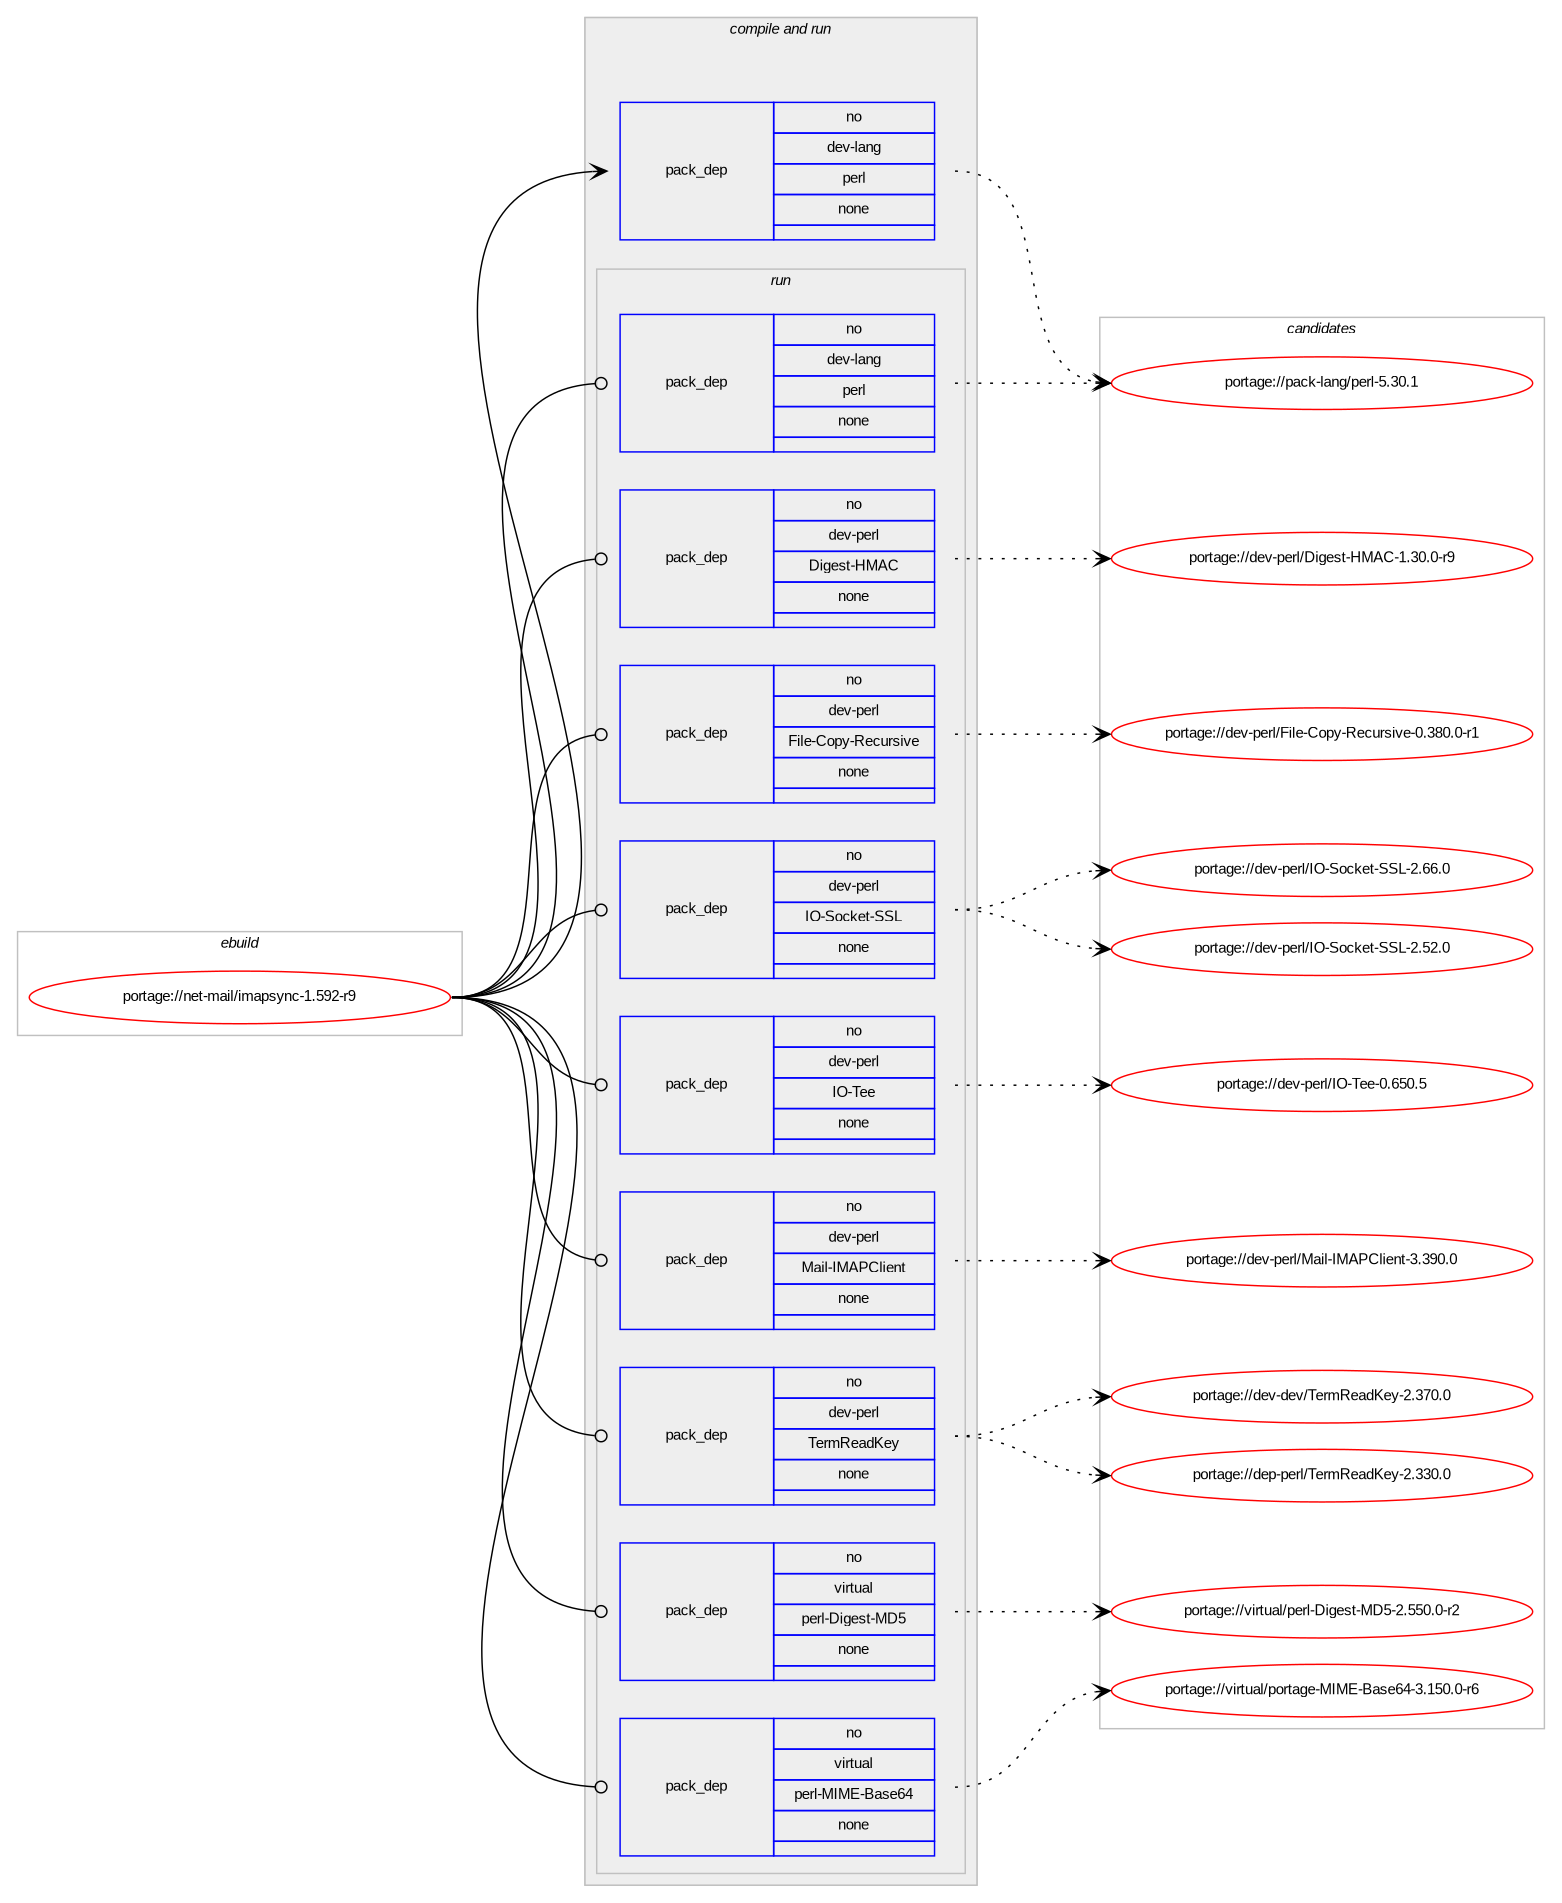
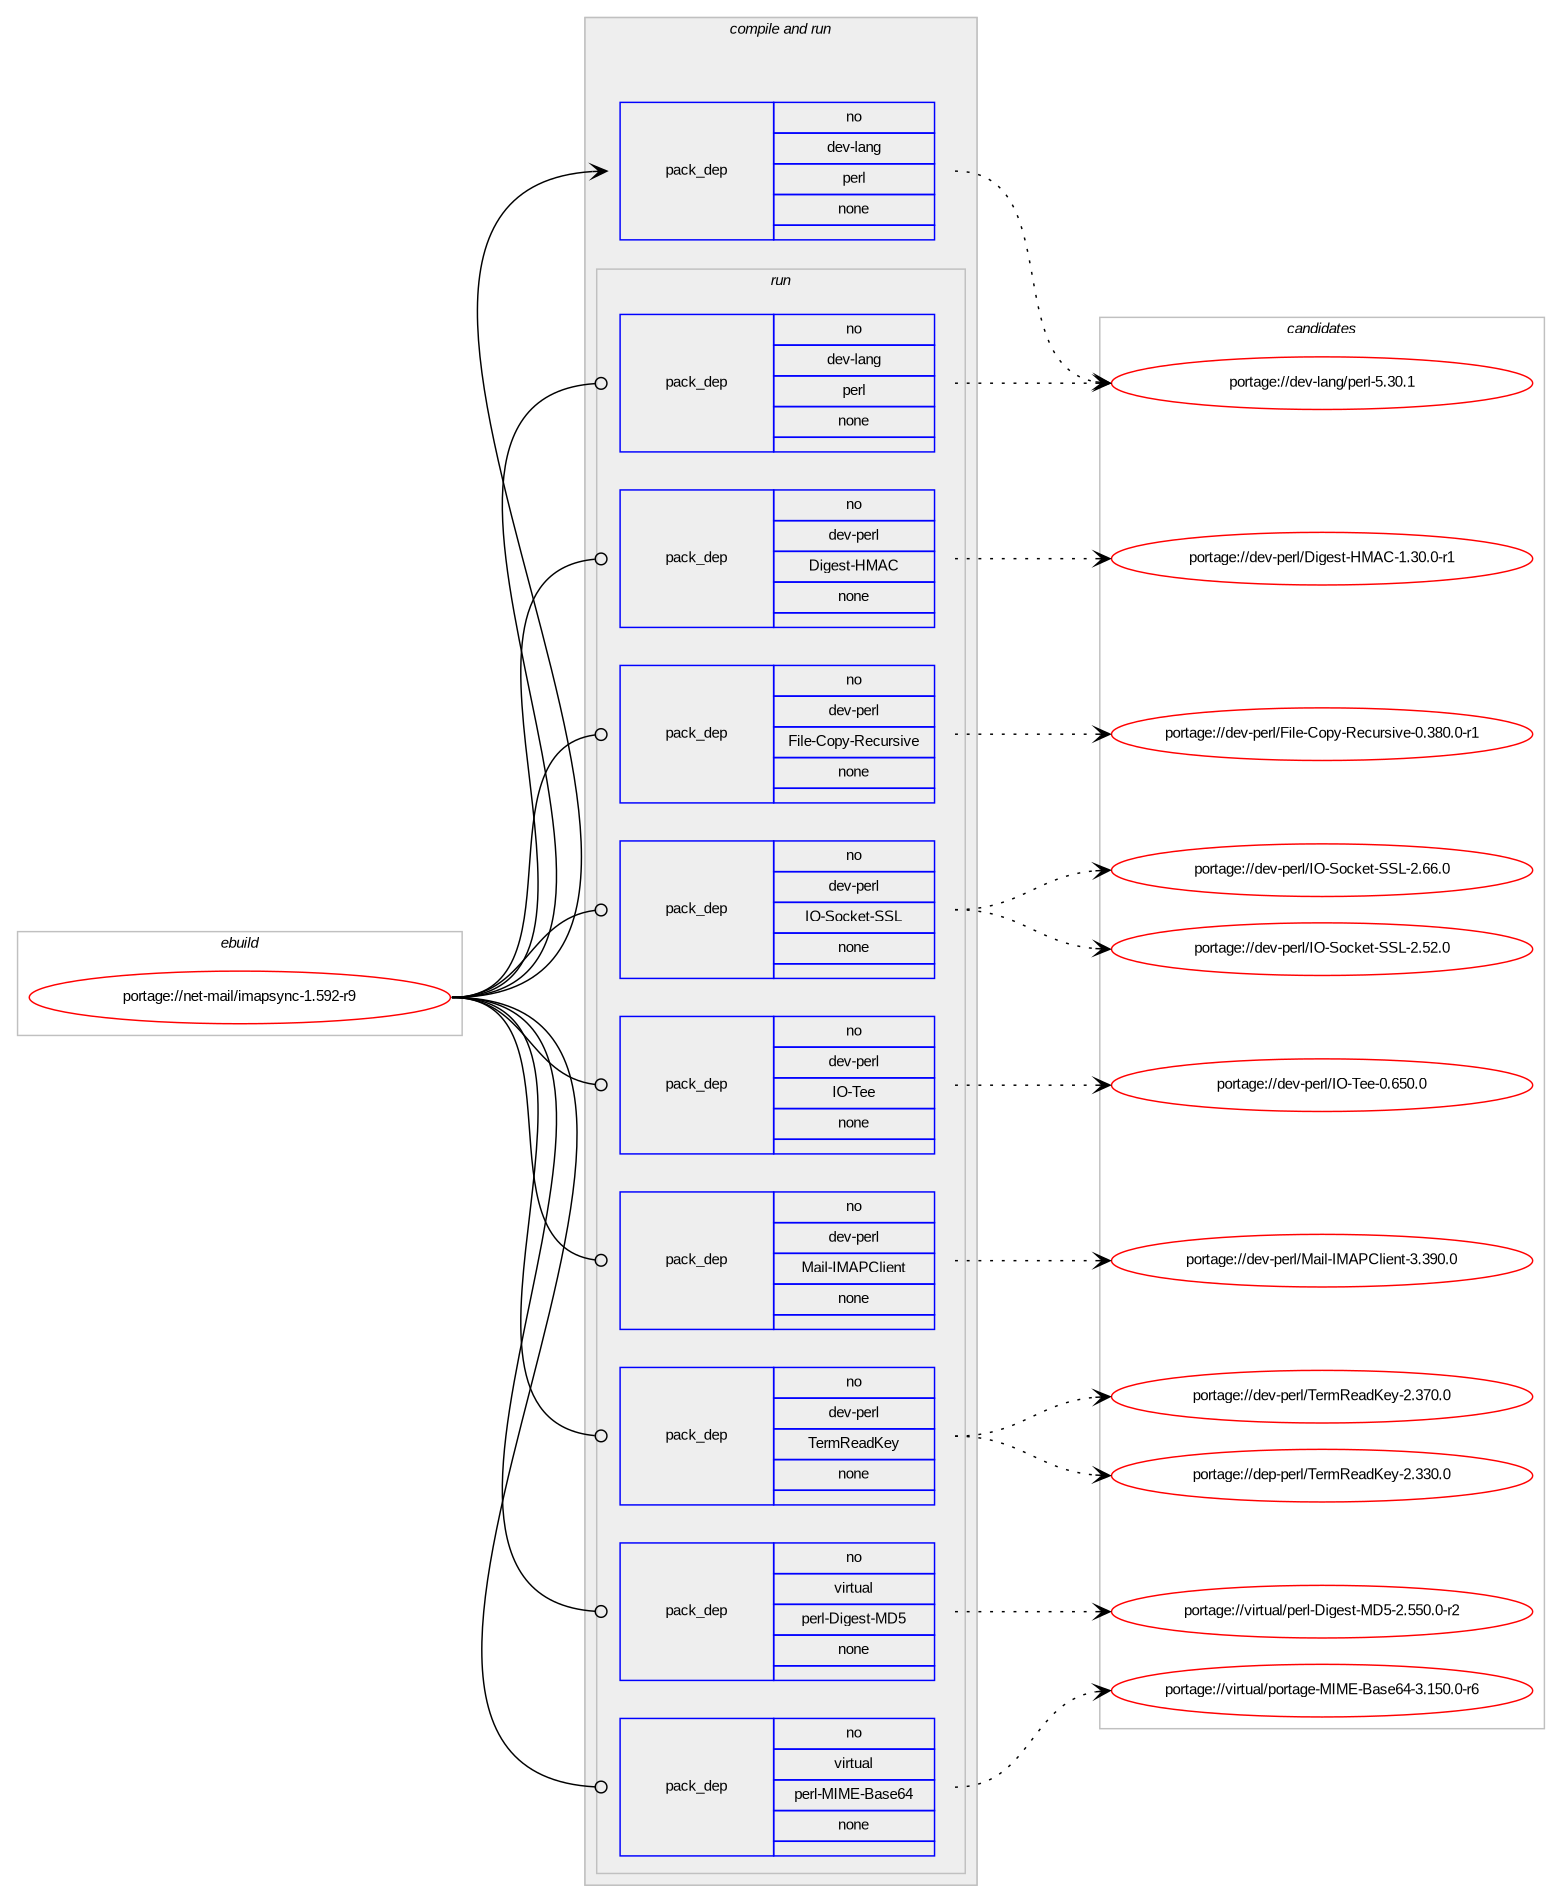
node "portage://pack-lang/perl-5.30.1": label "portage://pack-lang/perl-5.30.1" -> "portage://dev-lang/perl-5.30.1"
node "portage://dev-perl/Digest-HMAC-1.30.0-r9": label "portage://dev-perl/Digest-HMAC-1.30.0-r9" -> "portage://dev-perl/Digest-HMAC-1.30.0-r1"
node "portage://dev-perl/IO-Tee-0.650.5": label "portage://dev-perl/IO-Tee-0.650.5" -> "portage://dev-perl/IO-Tee-0.650.0"
node "portage://dev-dev/TermReadKey-2.370.0": label "portage://dev-dev/TermReadKey-2.370.0" -> "portage://dev-perl/TermReadKey-2.370.0"
